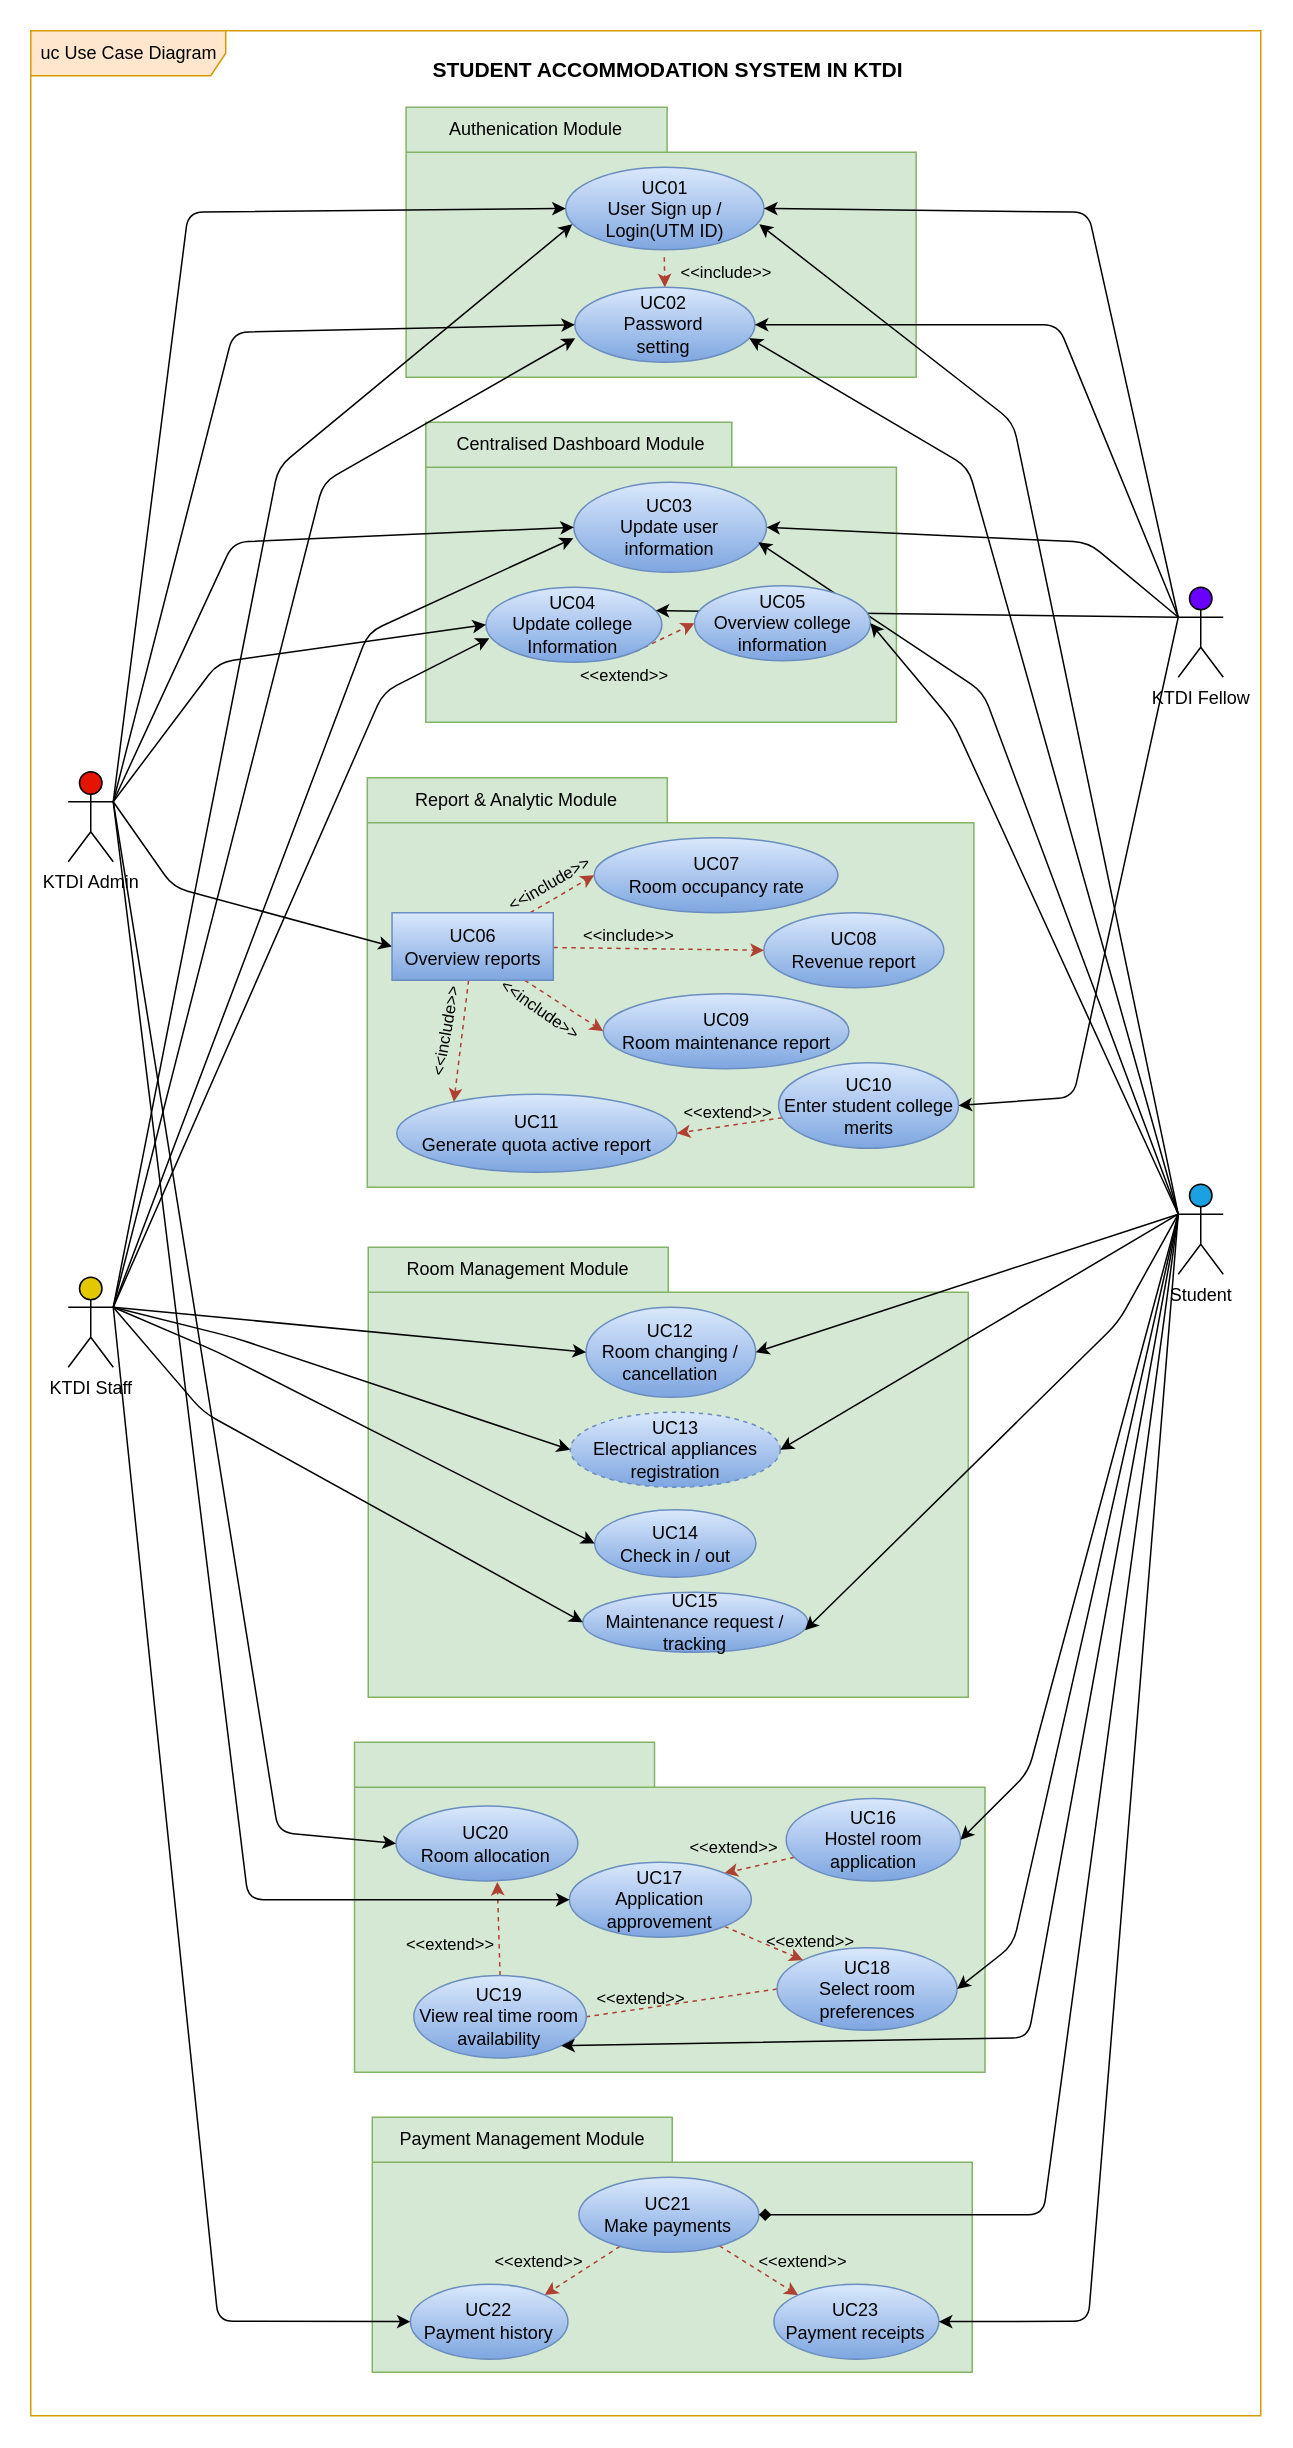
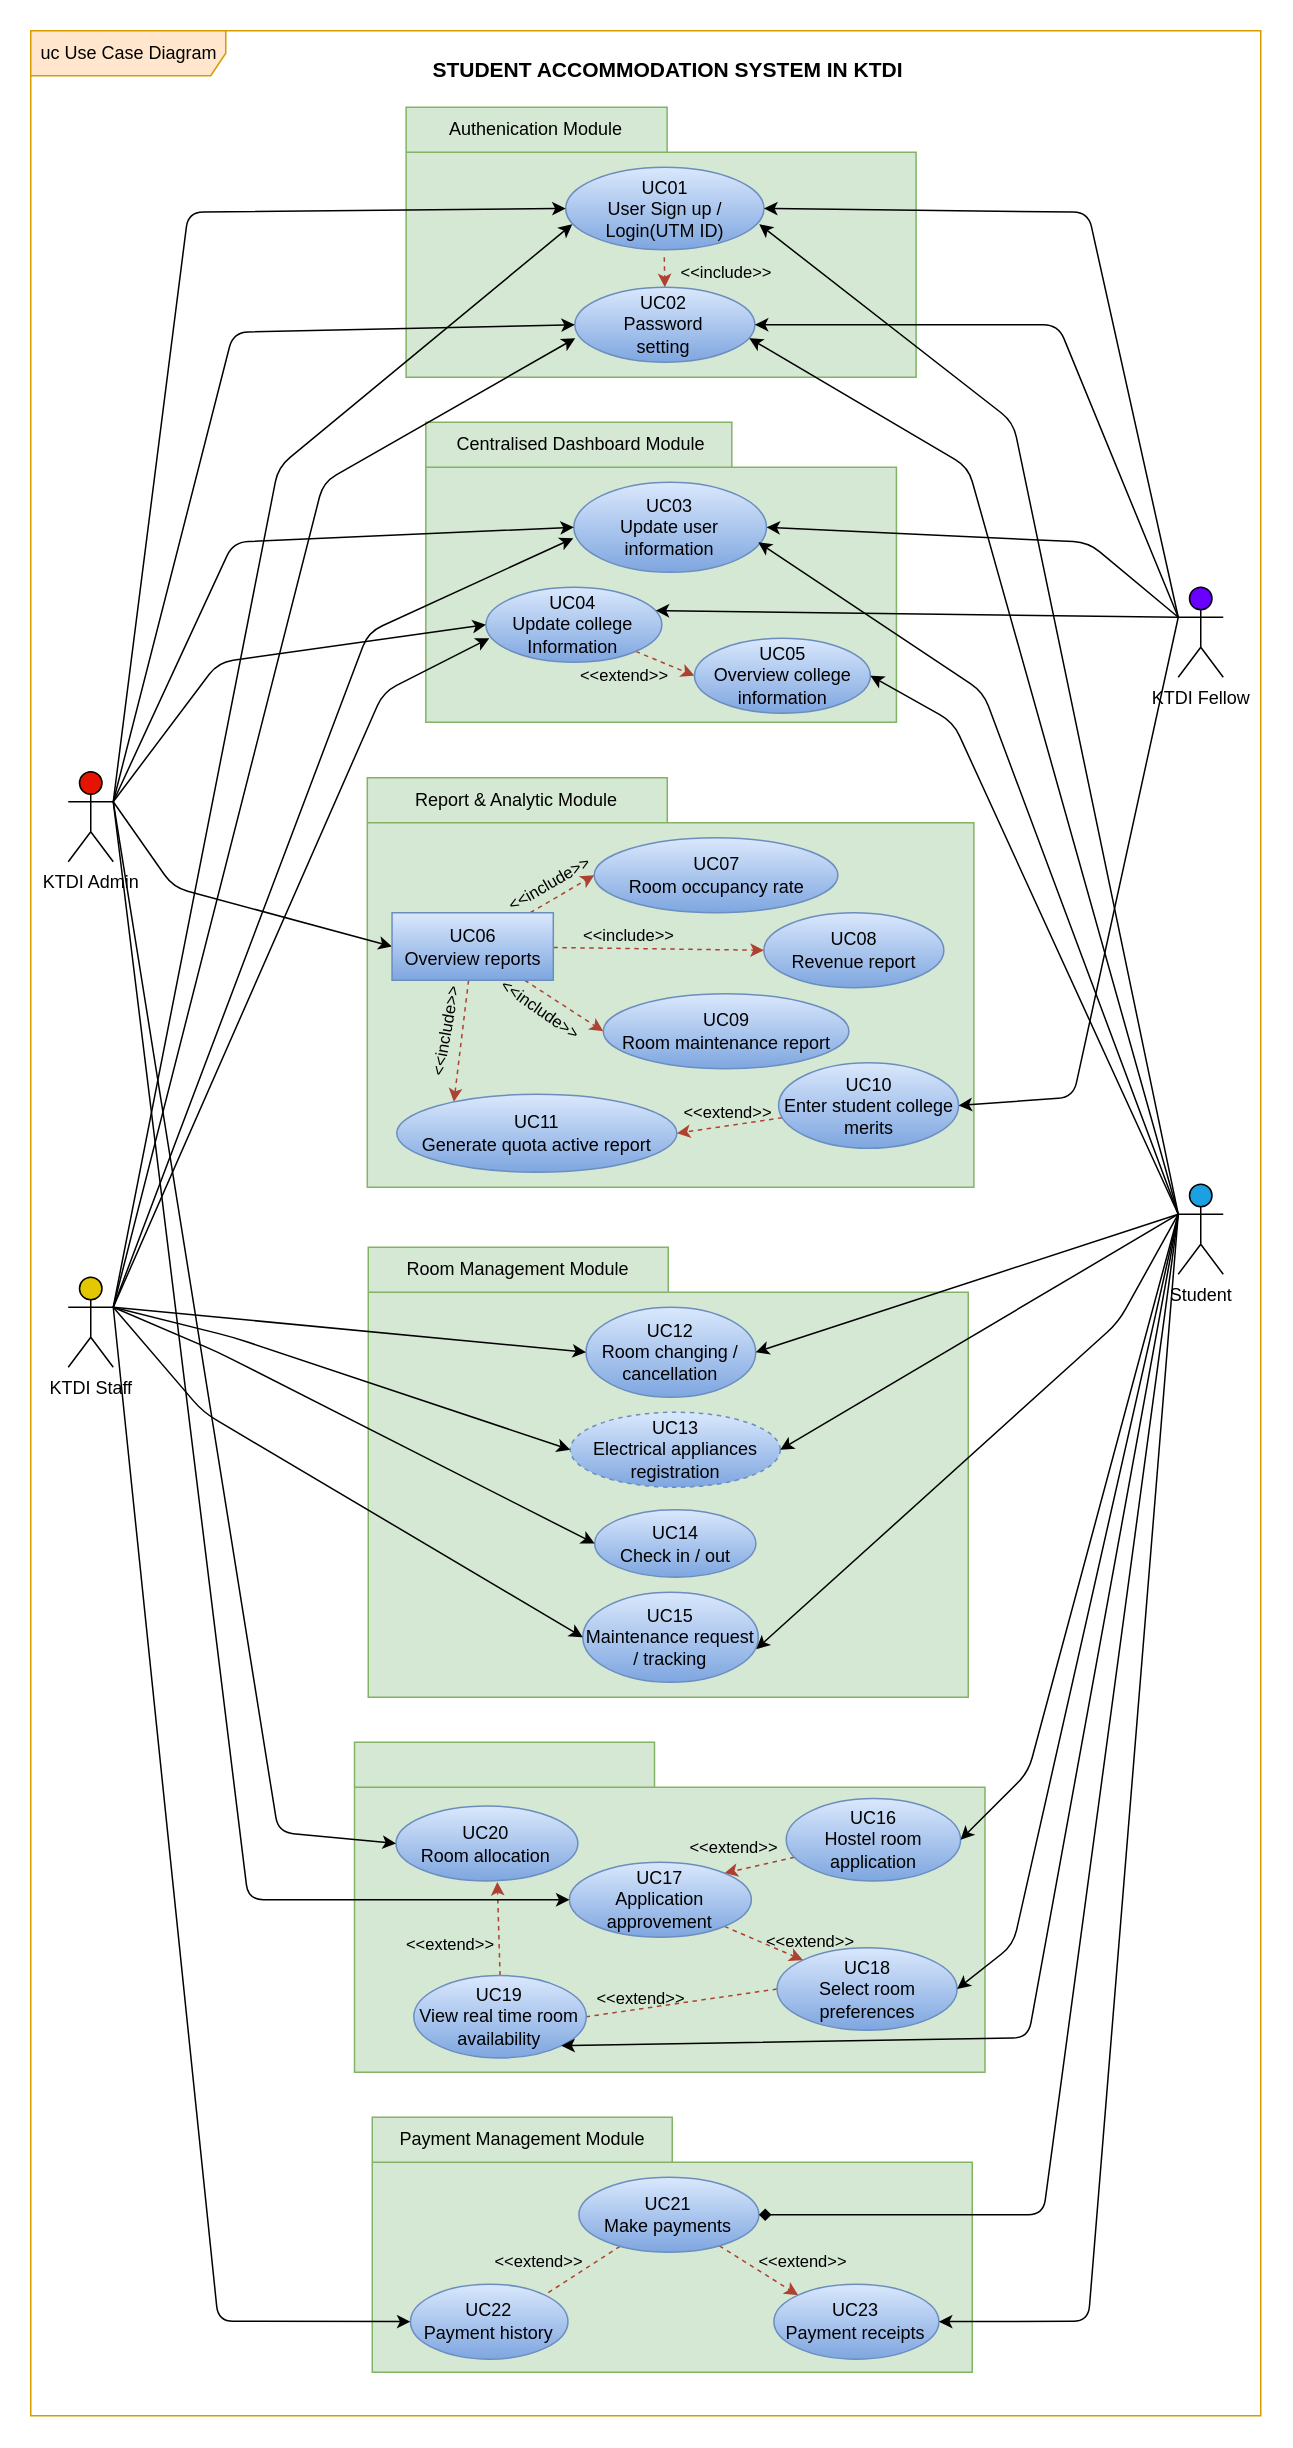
node "UC05 Overview college information": moved (782, 623) -> (782, 676)
node "UC15 Maintenance request / tracking": size 225x60 -> 176x90
edge "UC21 Make payments" -> "UC22 Payment history": arrowhead classic -> none
